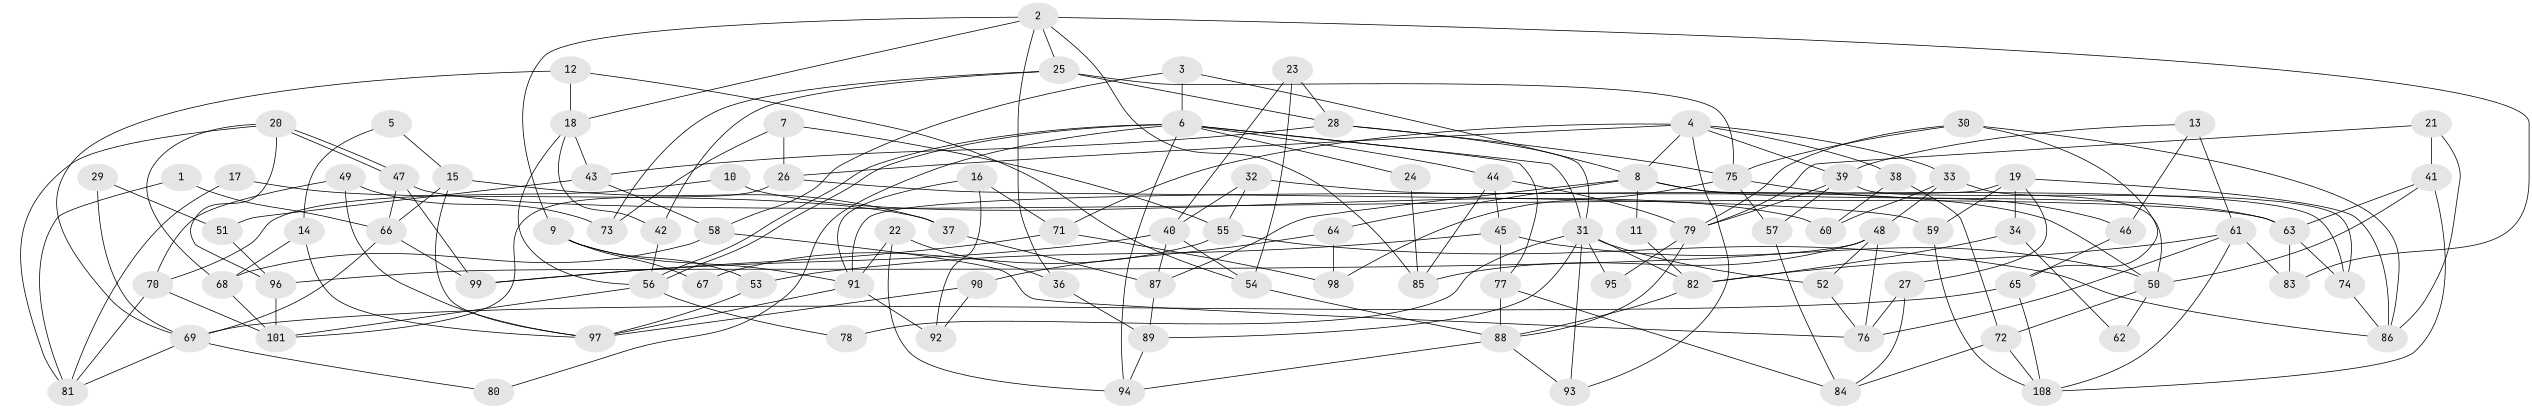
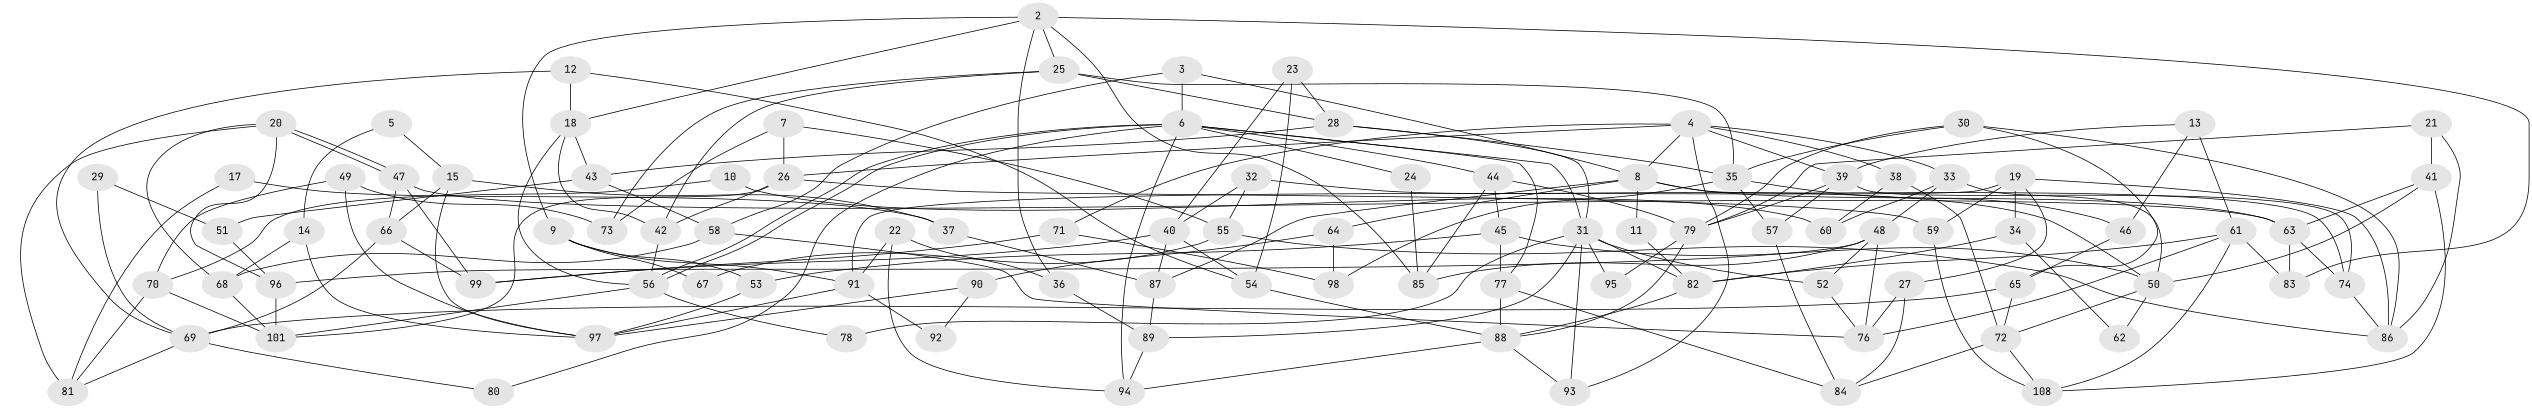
node "1": removed
node "16": removed
node "75": label "75" -> "35"
edge "26" -- "42": added
edge "65" -- "108": now "65" -- "72"
